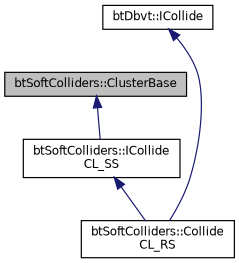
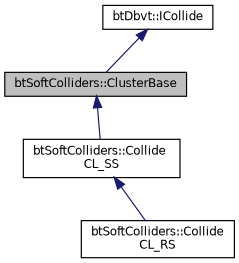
edge "btSoftColliders::Collide CL_RS" -> "btDbvt::ICollide": now "btSoftColliders::ClusterBase" -> "btDbvt::ICollide"
node "btSoftColliders::ICollide CL_SS": label "btSoftColliders::ICollide CL_SS" -> "btSoftColliders::Collide CL_SS"
